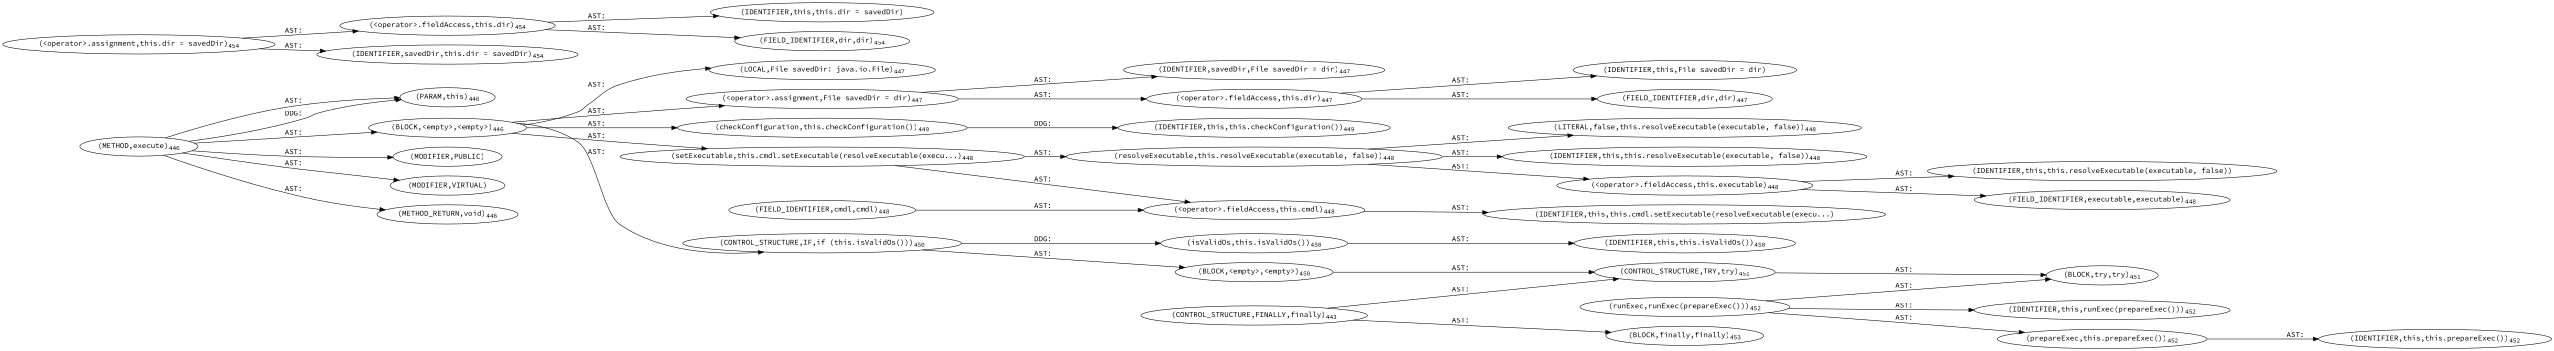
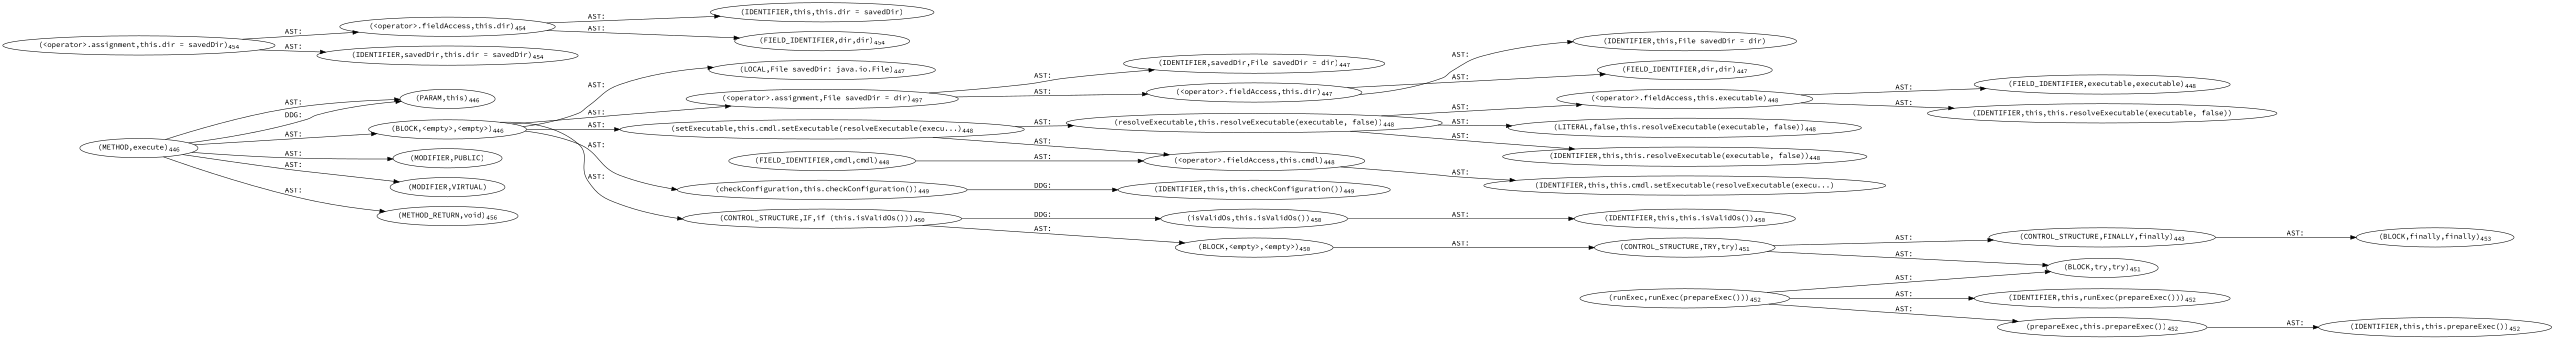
node "(<operator>.assignment,File savedDir = dir)": text "447" -> "497"
node "(METHOD_RETURN,void)": text "446" -> "456"
edge "(CONTROL_STRUCTURE,FINALLY,finally)" -> "(CONTROL_STRUCTURE,TRY,try)": reversed
